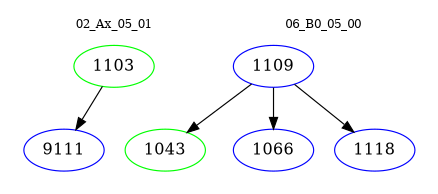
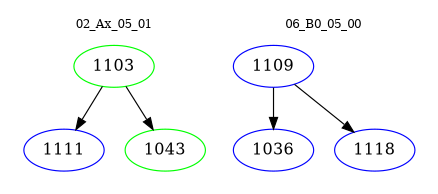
edge "1109" -> "1043": now "1103" -> "1043"
node "9111": label "9111" -> "1111"
node "1066": label "1066" -> "1036"
